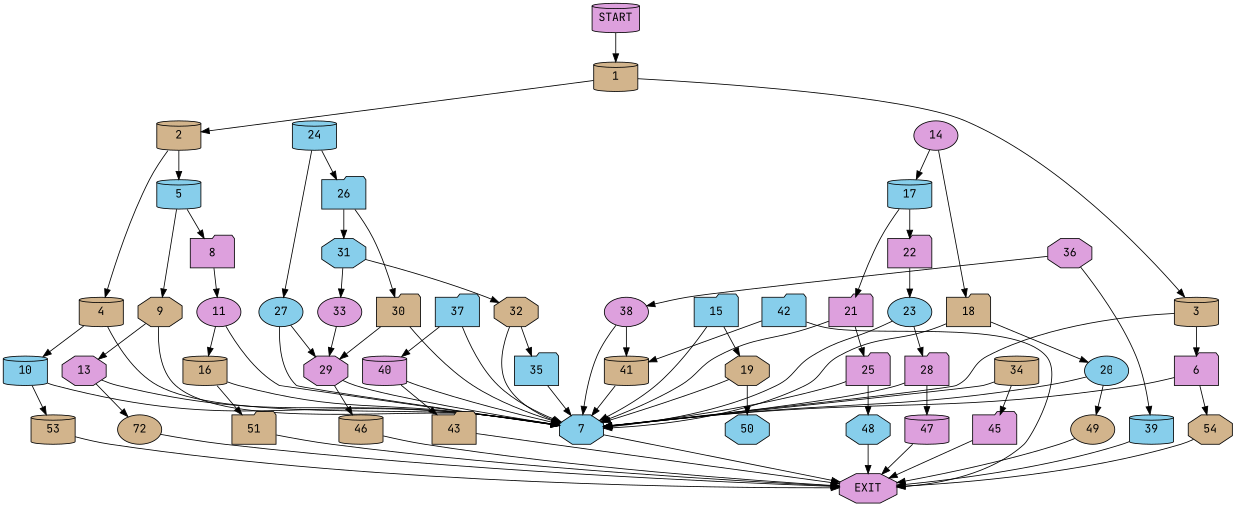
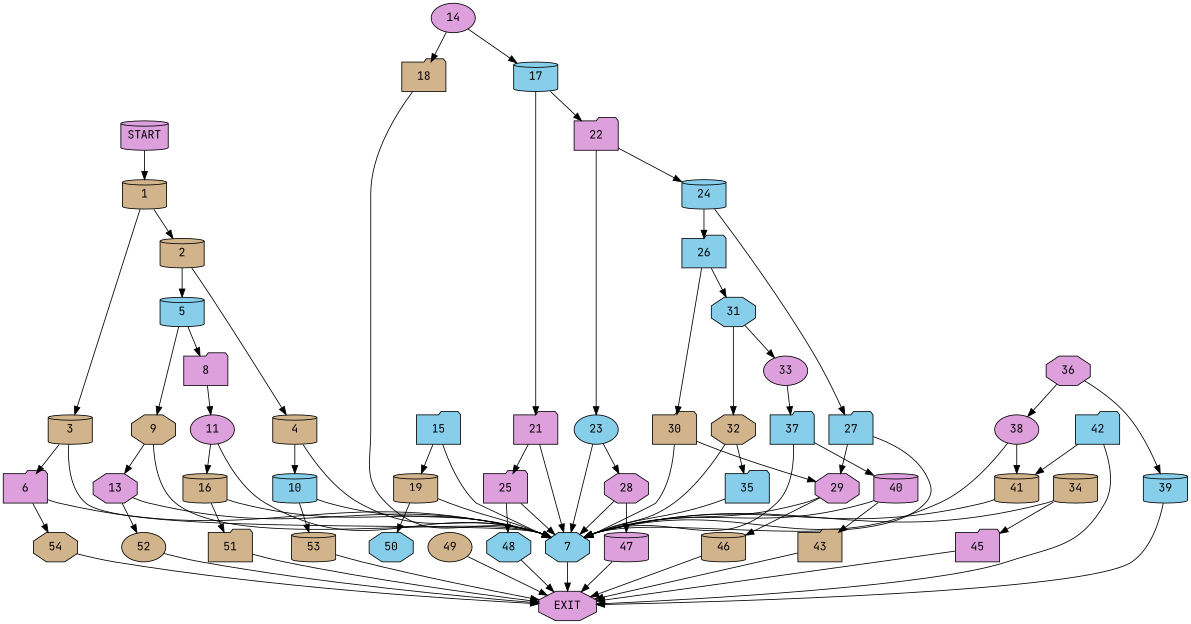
edge "22" -> "24": added
node "27": shape ellipse -> folder
edge "33" -> "29": now "33" -> "37"
node "19": shape octagon -> cylinder
node "28": shape folder -> octagon
node "20": removed
node "72": label "72" -> "52"
